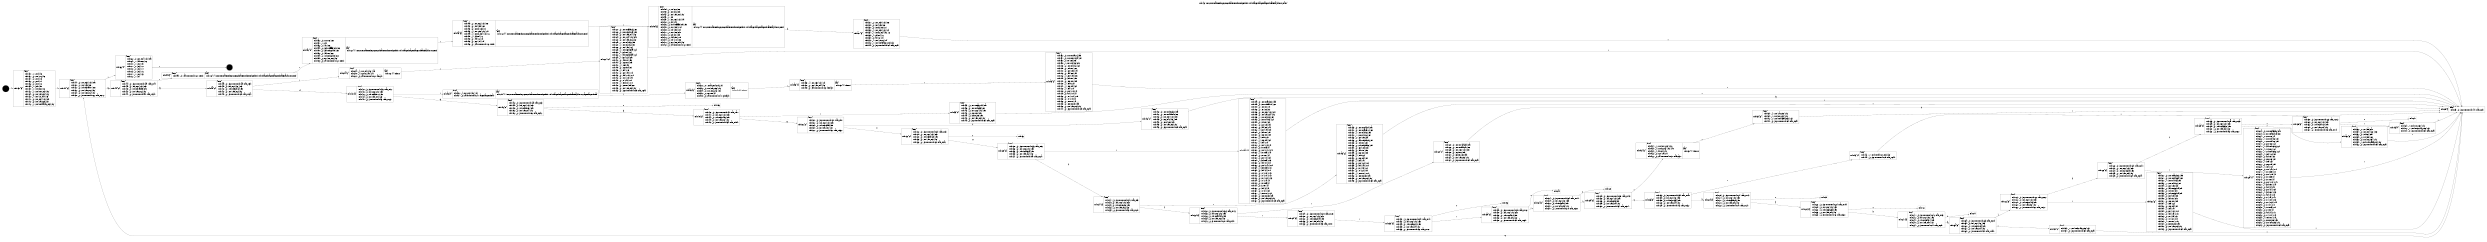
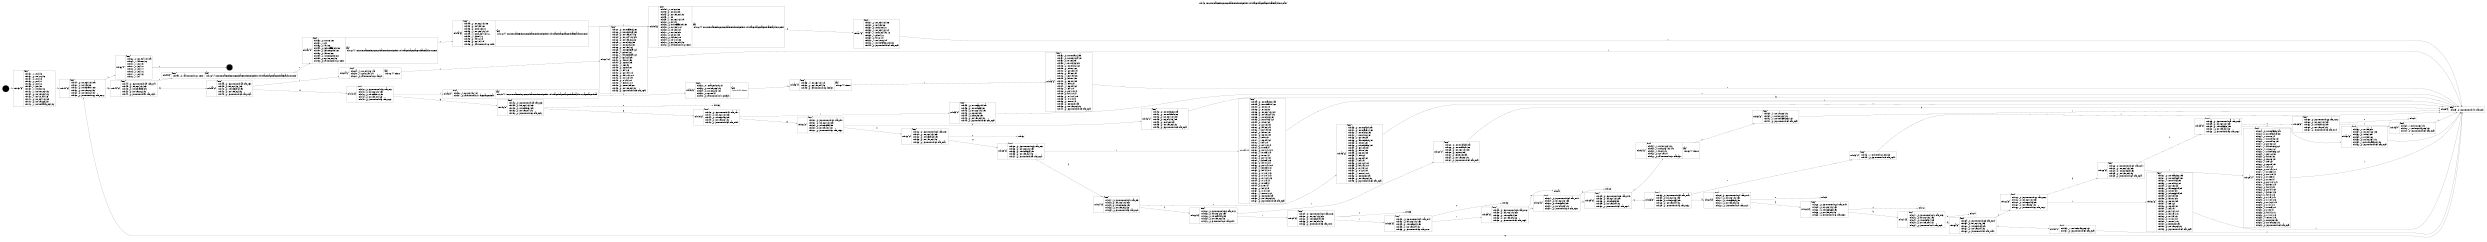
node "0x401b5e": added
